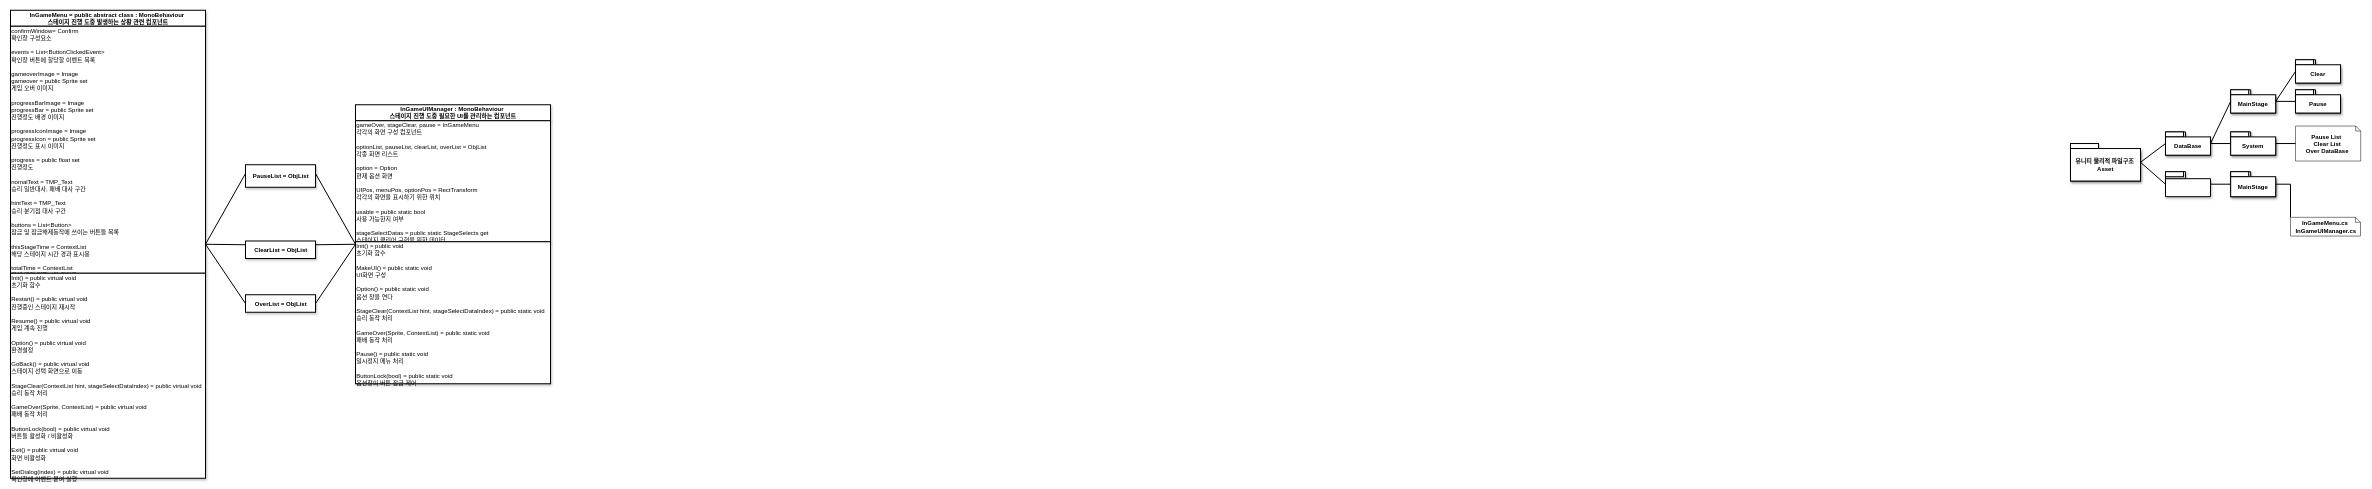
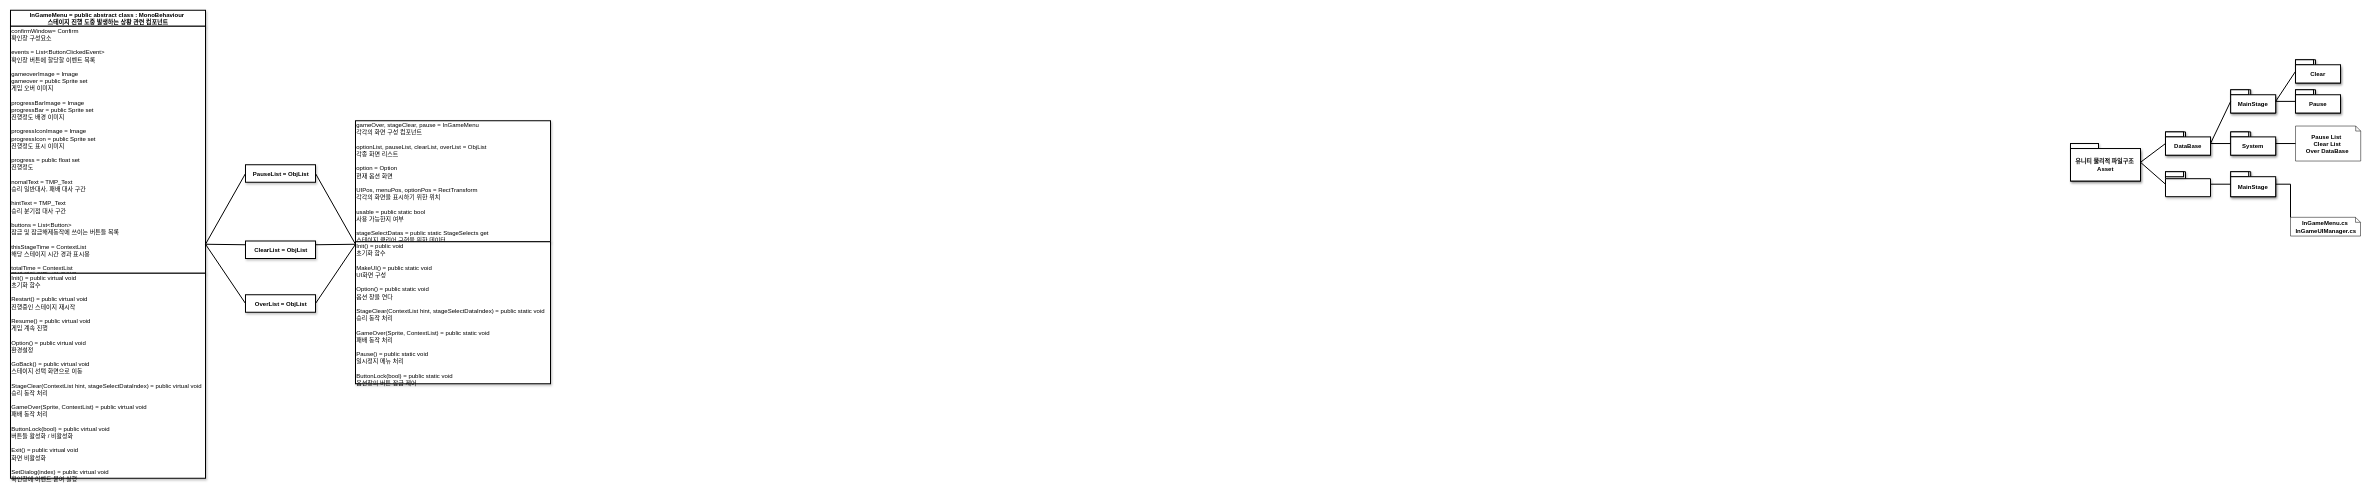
node "InGameUIManager : MonoBehaviour 스테이지 진행 도중 필요한 UI를 관리하는 컴포넌트": removed
node "PauseList = ObjList": size 70x23 -> 70x18
